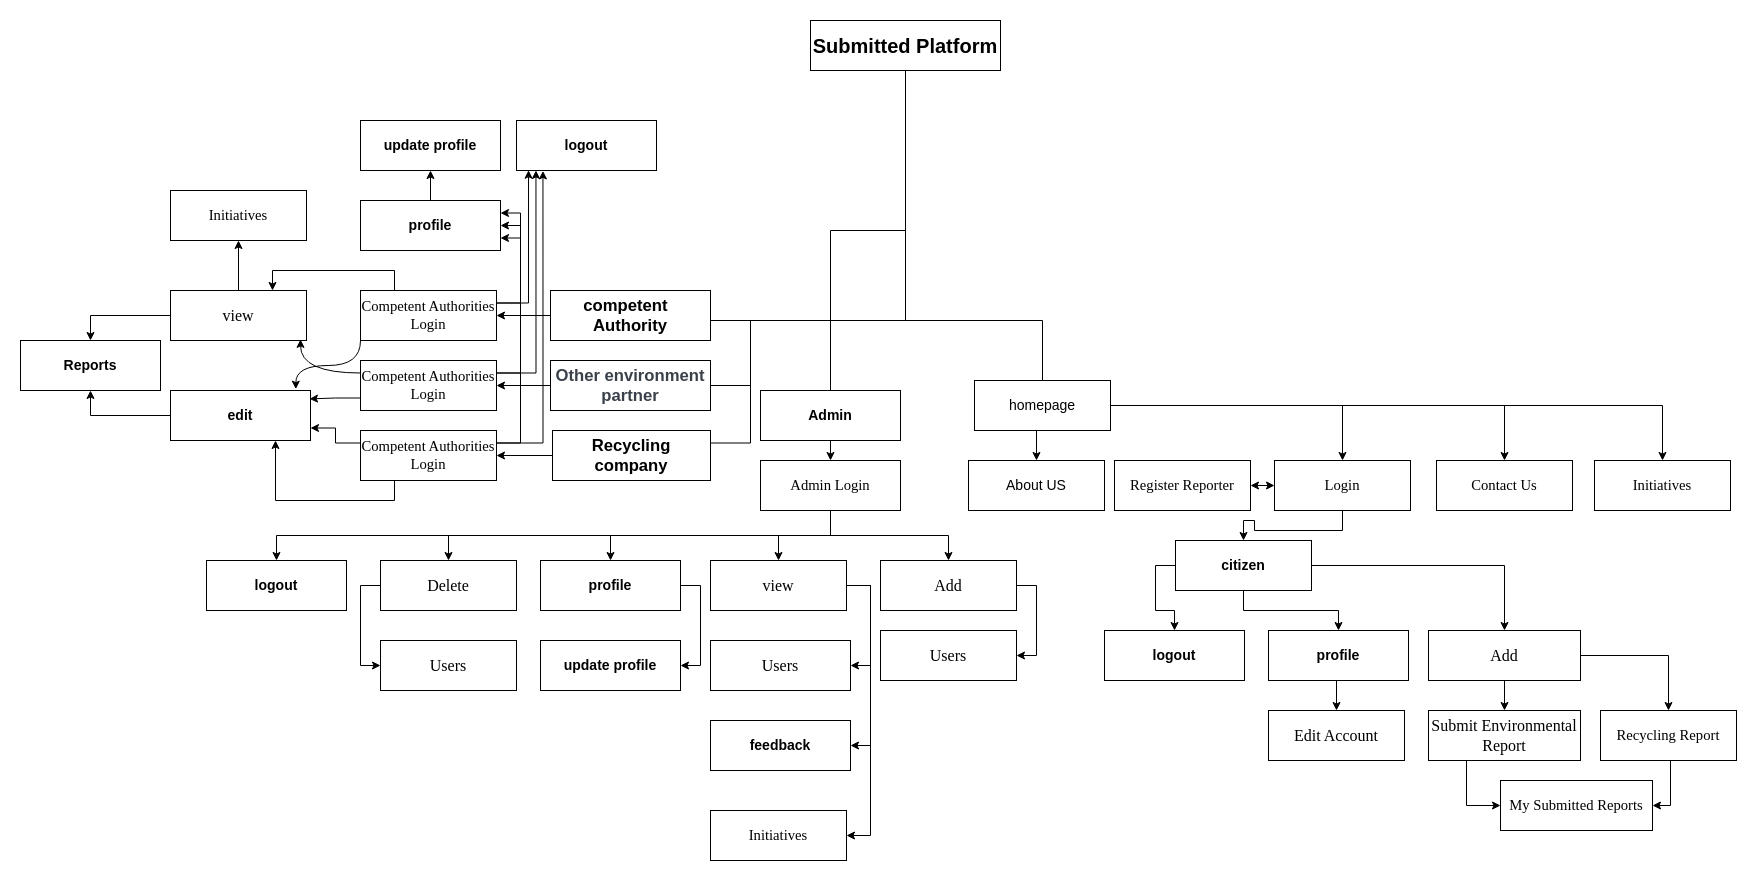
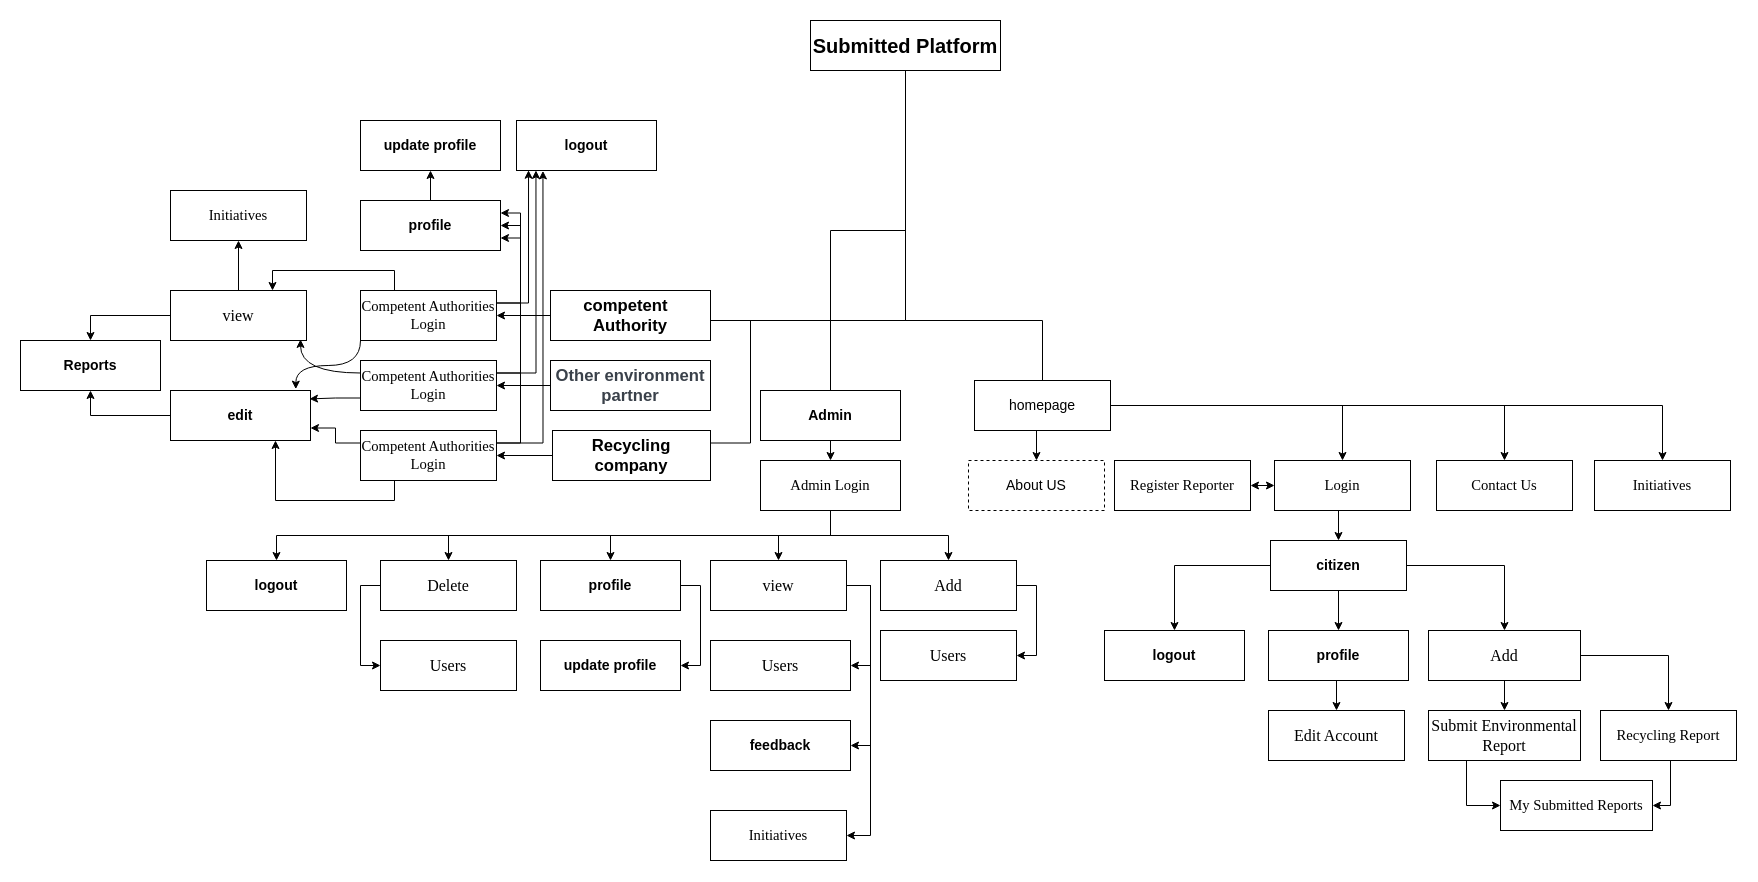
edge "Submitted Platform" -- "Other environment partner": removed
node "About US": style solid -> dashed
node "citizen": moved (1244, 566) -> (1339, 566)
